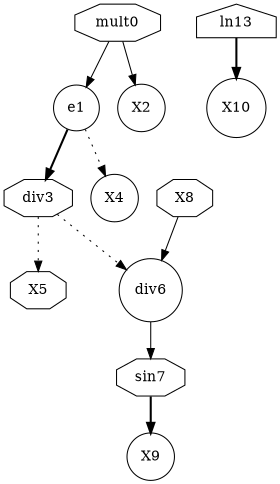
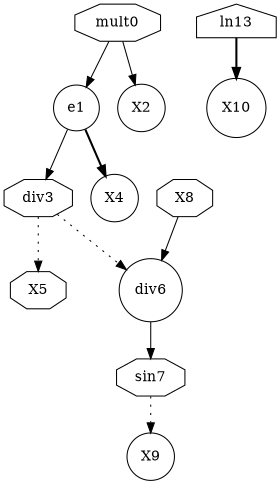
edge "e1" -> "X4": style dotted -> bold
edge "e1" -> "div3": style bold -> solid
edge "sin7" -> "X9": style bold -> dotted
